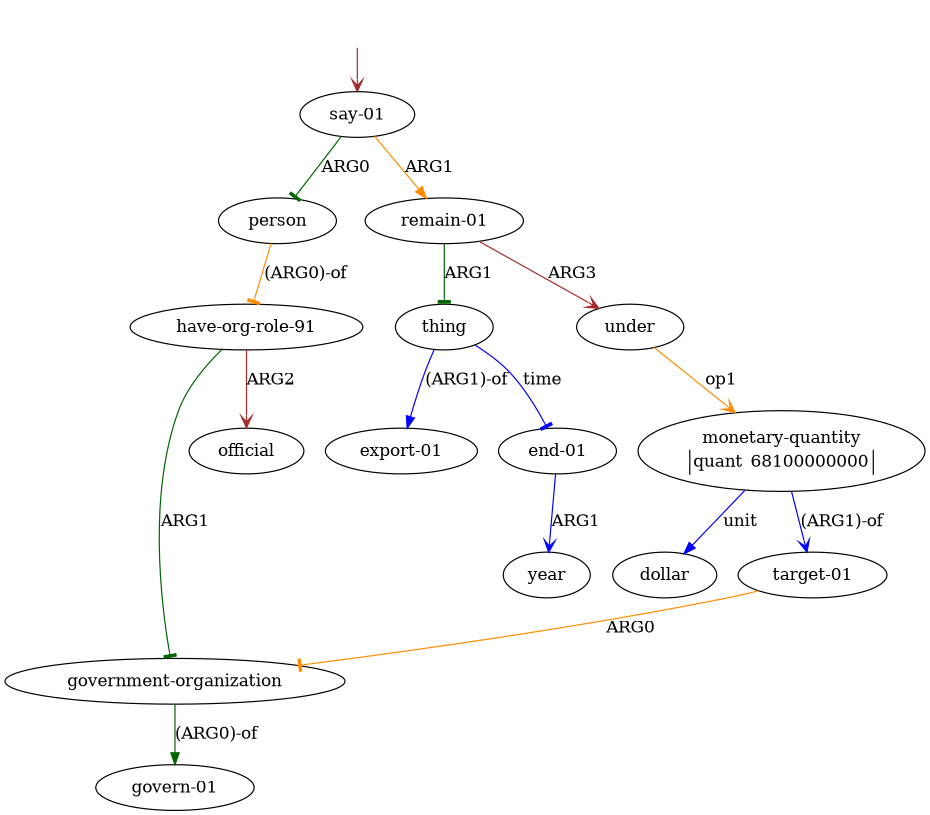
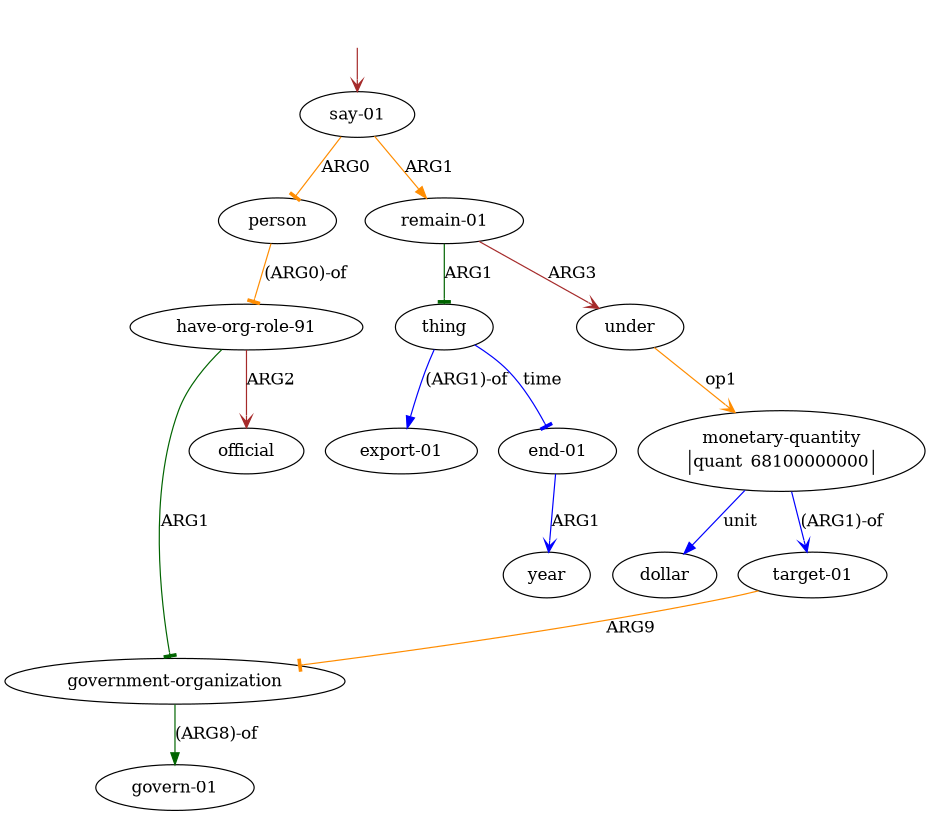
edge "say-01" -> "person": color darkgreen -> darkorange
edge "target-01" -> "government-organization": label "ARG0" -> "ARG9"
edge "government-organization" -> "govern-01": label "(ARG0)-of" -> "(ARG8)-of"
